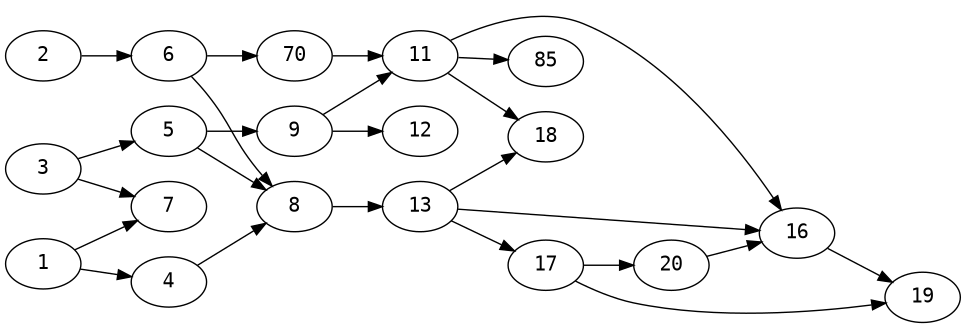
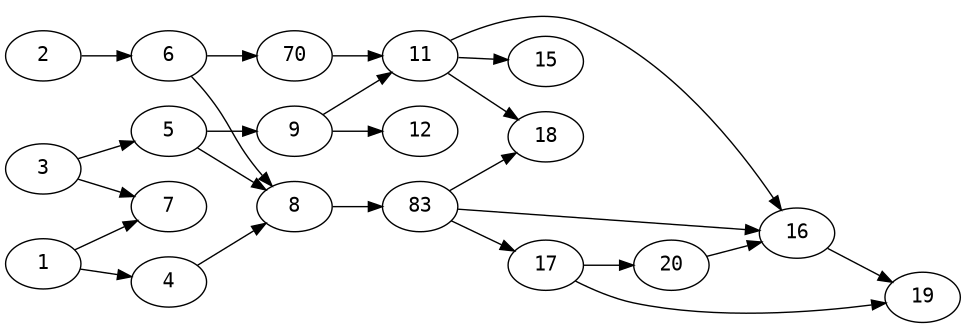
node "85": label "85" -> "15"
node "13": label "13" -> "83"
